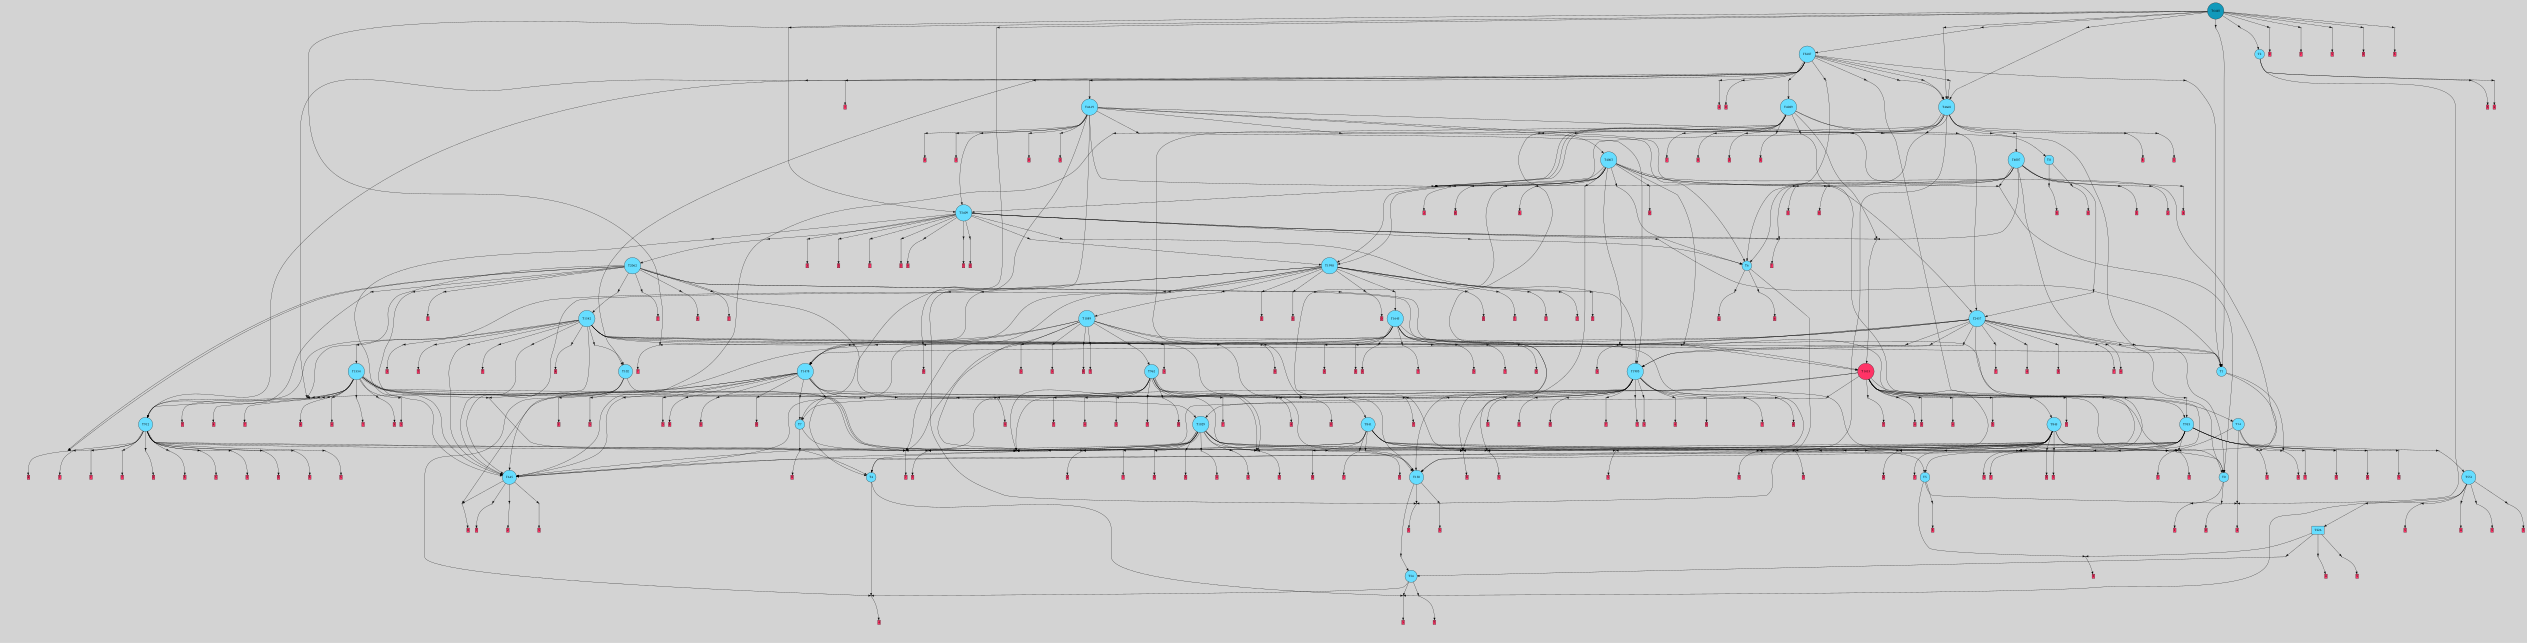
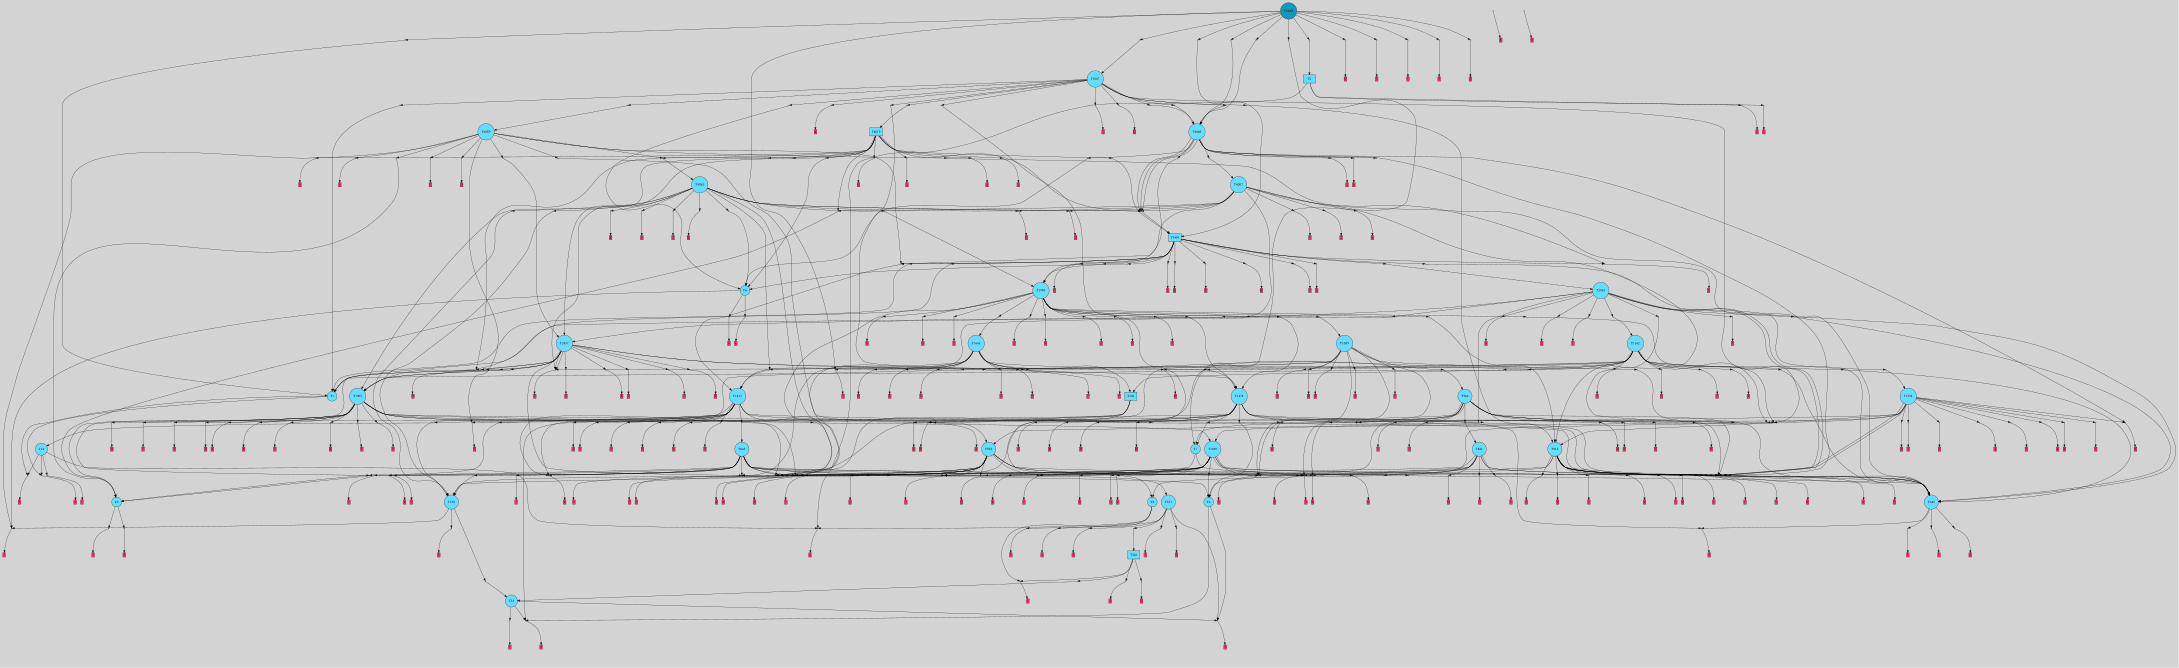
node "T2": shape circle -> box
node "T4619": shape circle -> box
node "T8": removed
node "T3409": shape circle -> box
node "T102": shape circle -> box
node "T1415": fillcolor #ff3366 -> #66ddff
